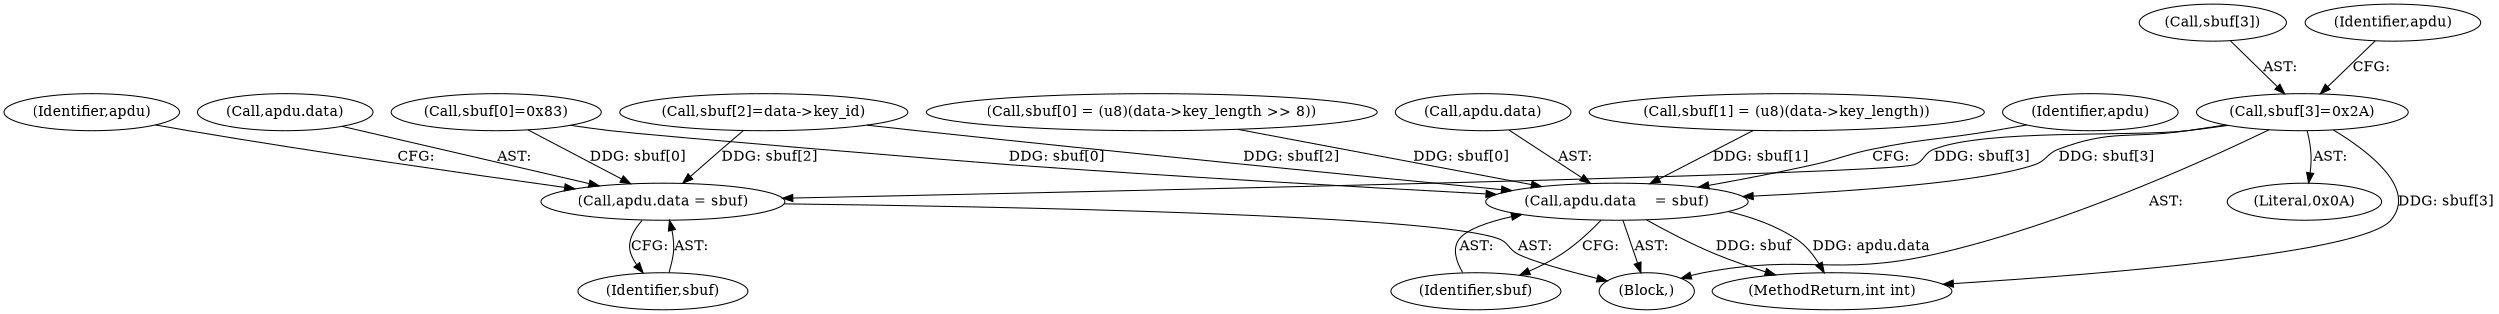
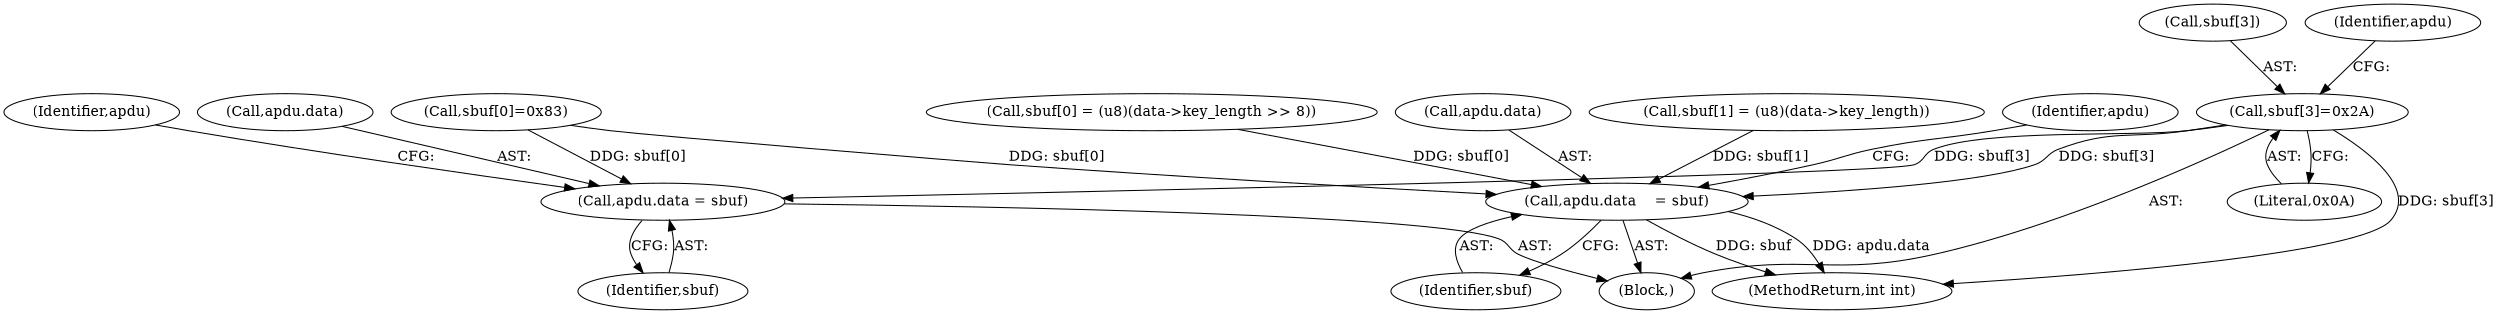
node "(Call,sbuf[2]=data->key_id)": removed
edge "(Call,sbuf[3]=0x2A)" -> "(Literal,0x0A)": label "AST: " -> "CFG: "
edge "(Literal,0x0A)" -> "(Call,sbuf[3]=0x2A)": added, label "AST:"
